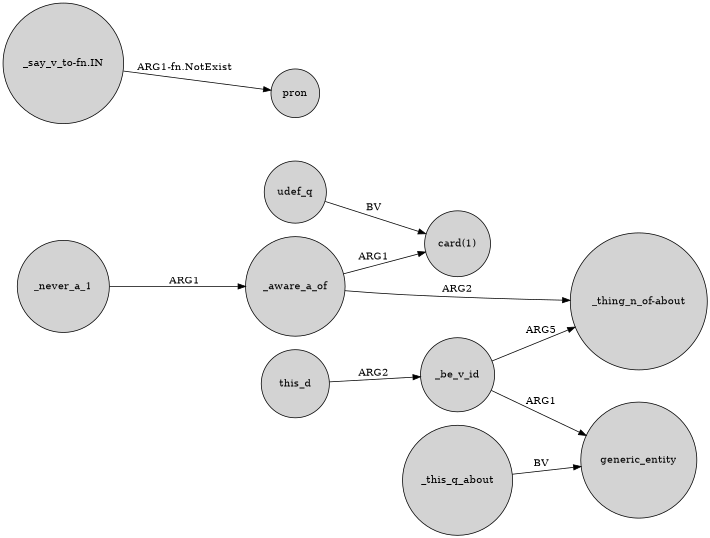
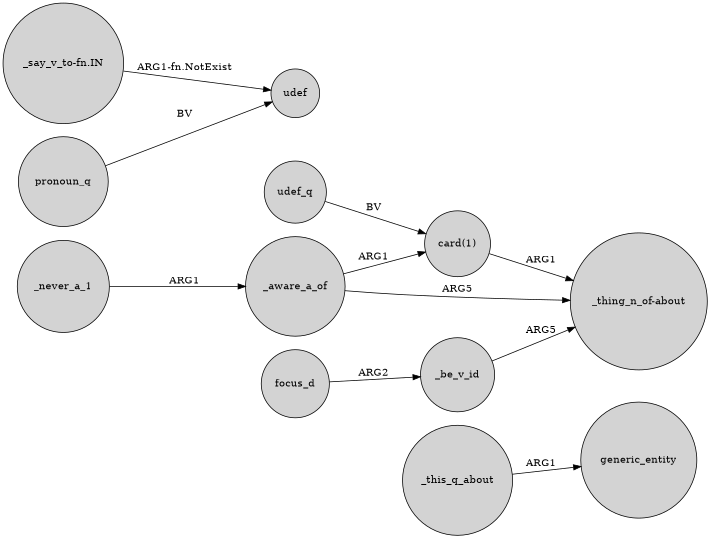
node "pron": label "pron" -> "udef"
node "pronoun_q": added
edge "card(1)" -> "_thing_n_of-about": added, label "ARG1"
edge "_aware_a_of" -> "_thing_n_of-about": label "ARG2" -> "ARG5"
node "this_d": label "this_d" -> "focus_d"
edge "_be_v_id" -> "generic_entity": removed, label "ARG1"
edge "_this_q_about" -> "generic_entity": label "BV" -> "ARG1"
